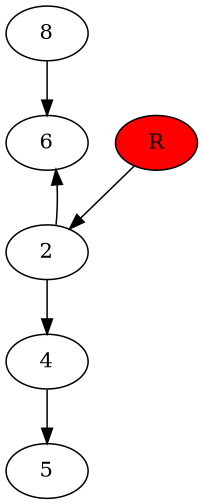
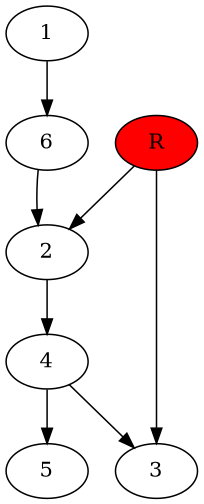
node "8": label "8" -> "1"
edge "2" -> "6": reversed
node "3": added
